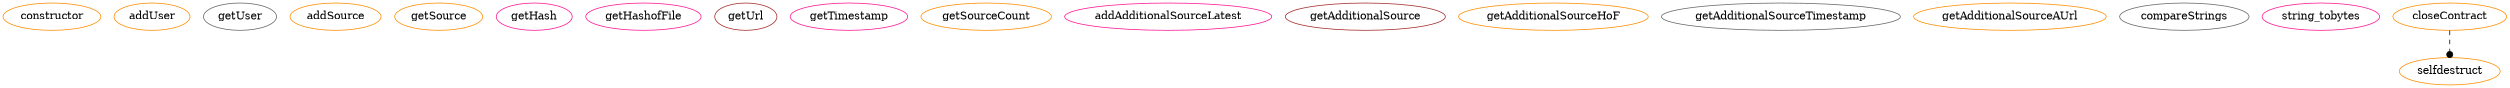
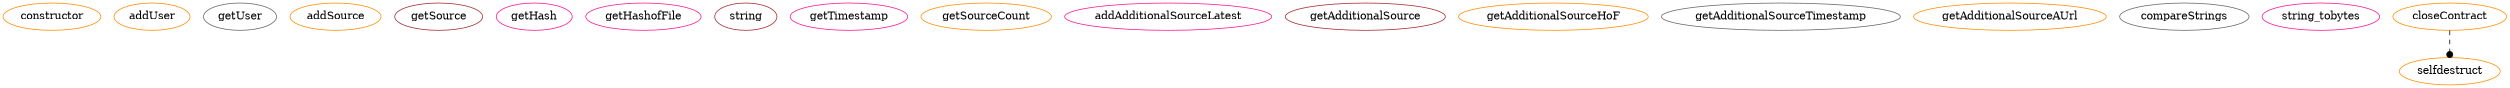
node "getSource": color darkorange -> brown
node "getUrl": label "getUrl" -> "string"
